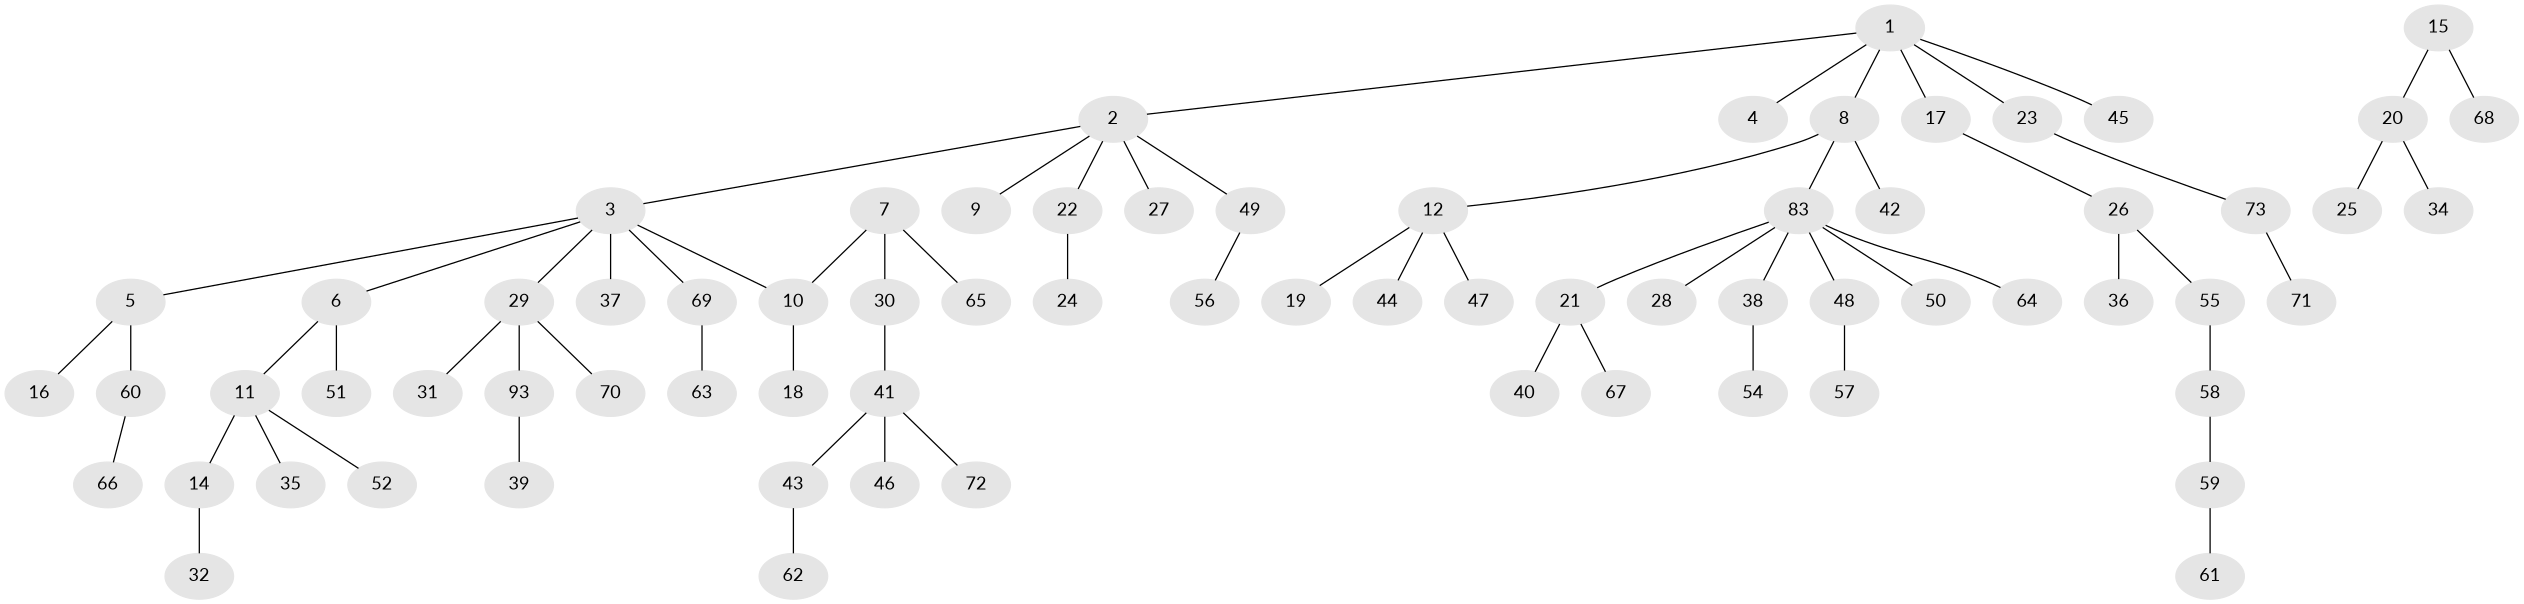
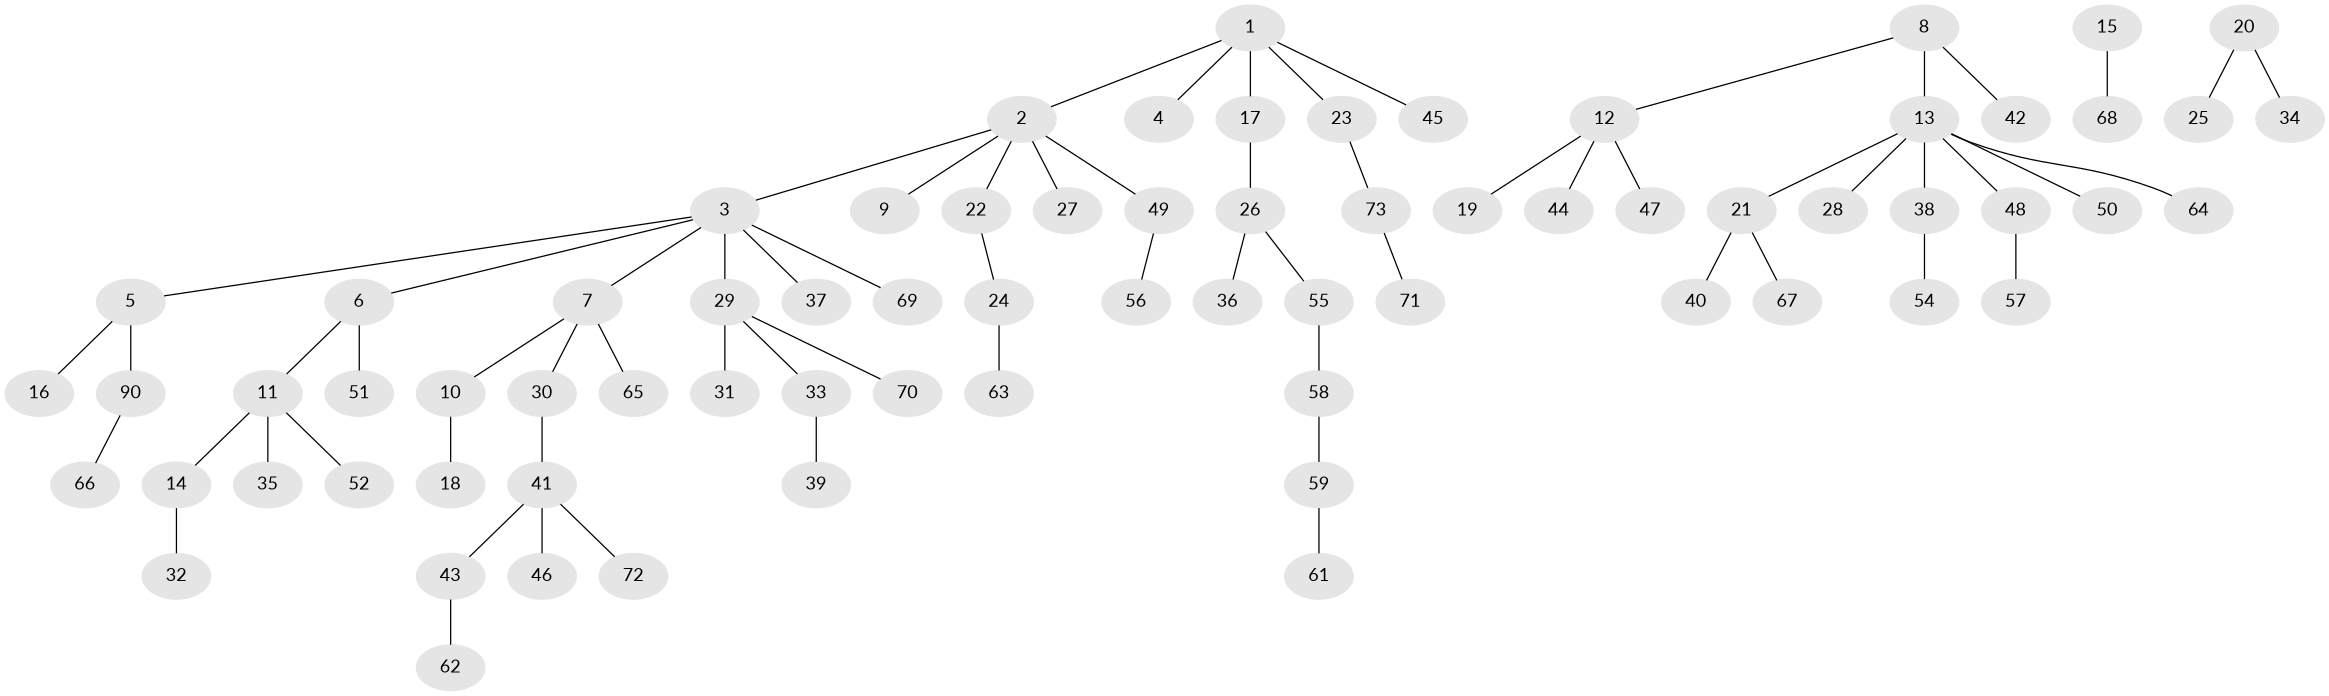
edge "1" -- "8": removed
edge "15" -- "20": removed
node "83": label "83" -> "13"
edge "3" -- "10": now "3" -- "7"
edge "69" -- "63": now "24" -- "63"
node "60": label "60" -> "90"
node "93": label "93" -> "33"
